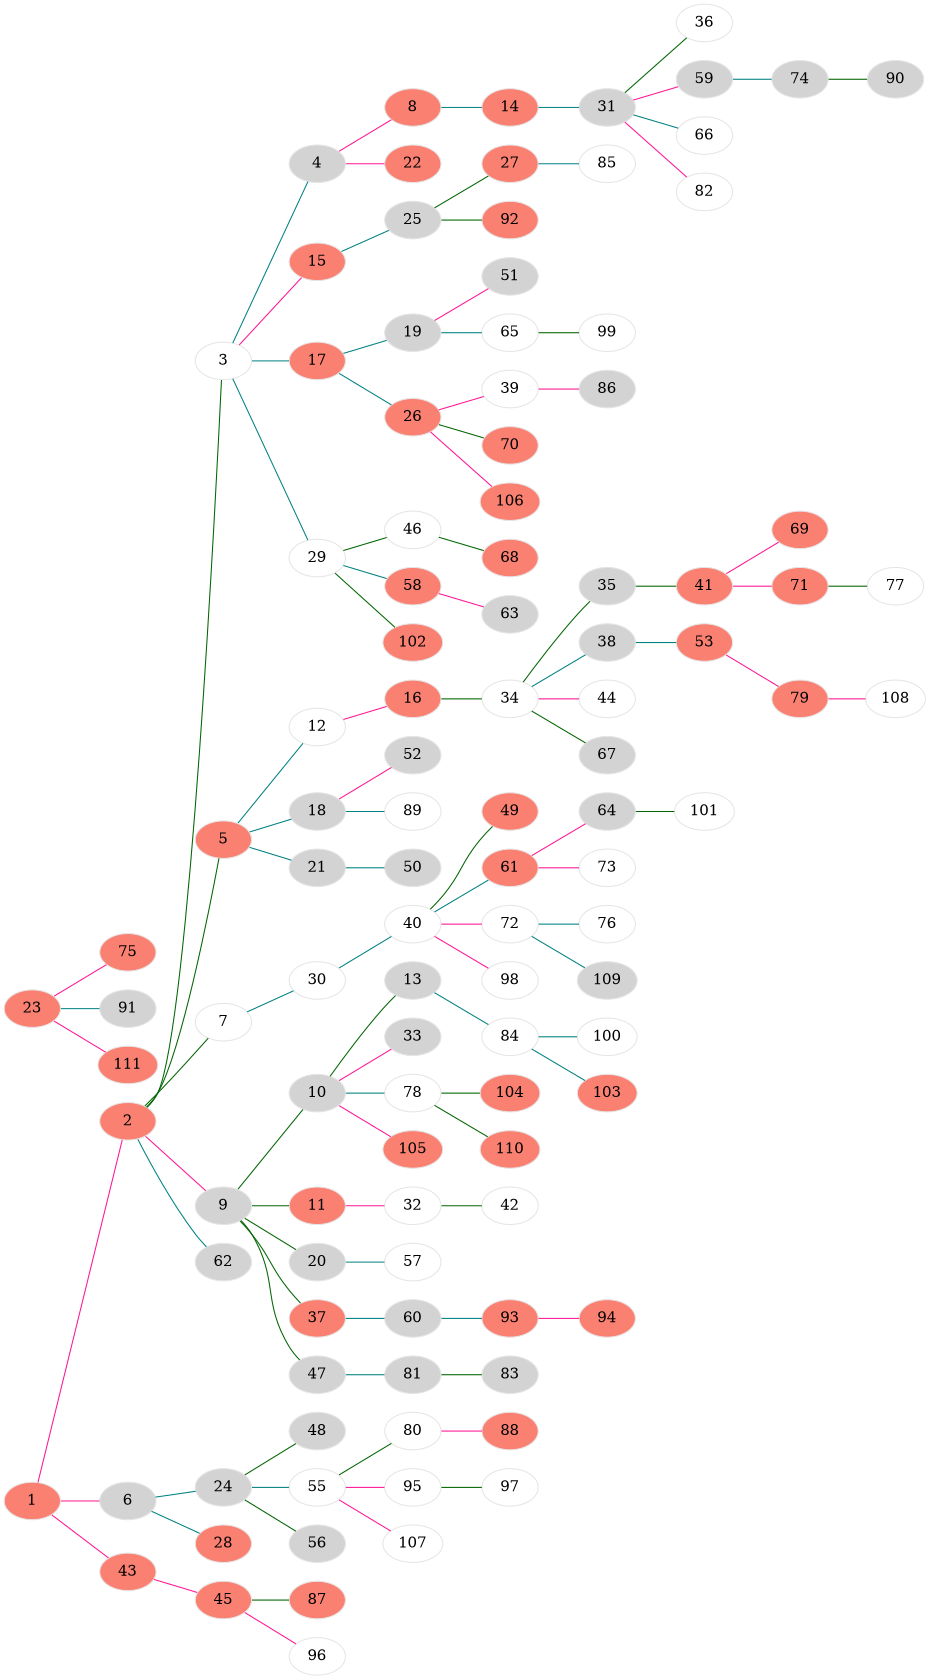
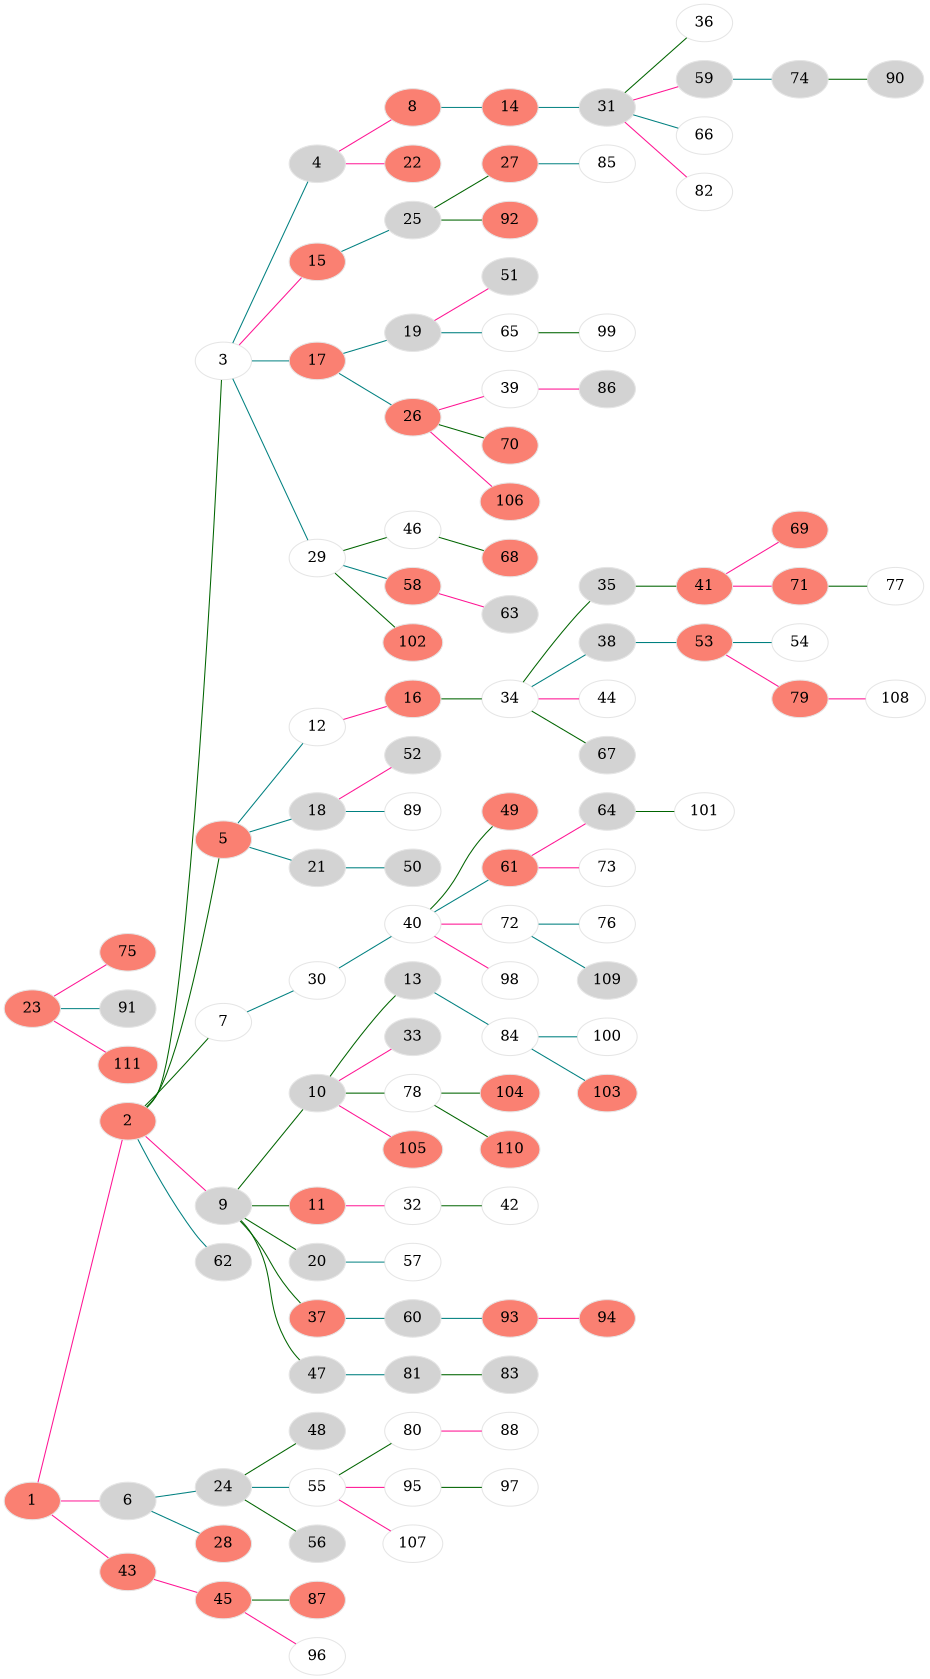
node "54": added
edge "10" -- "78": color teal -> darkgreen
node "88": fillcolor salmon -> white
